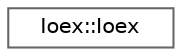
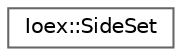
node "Ioex::Ioex": label "Ioex::Ioex" -> "Ioex::SideSet"
